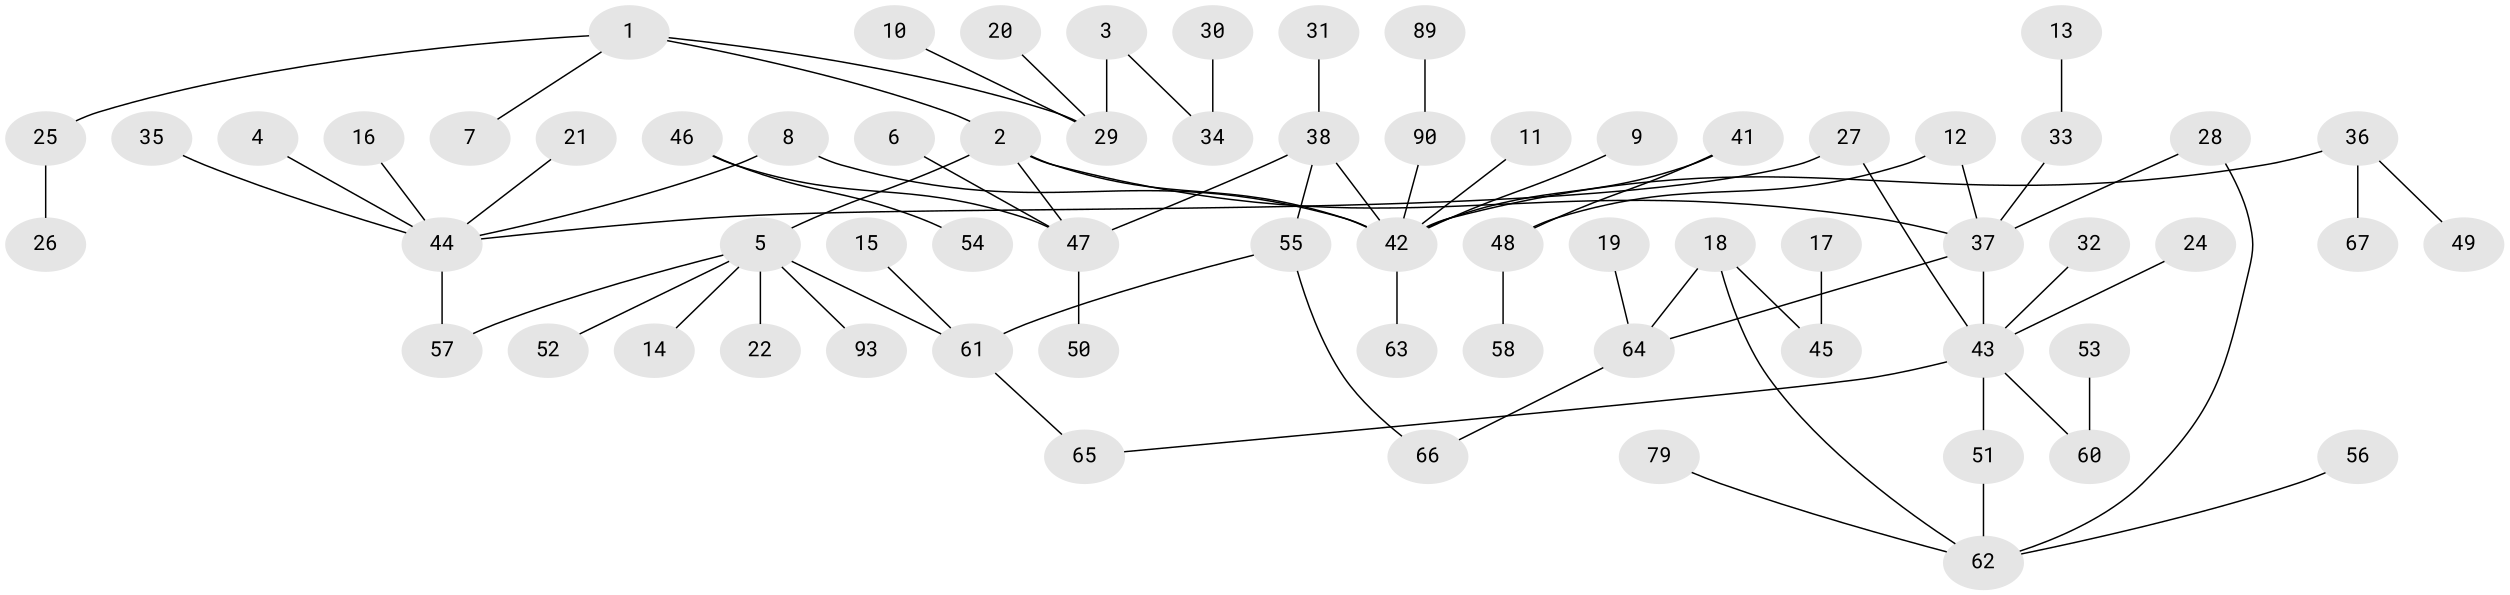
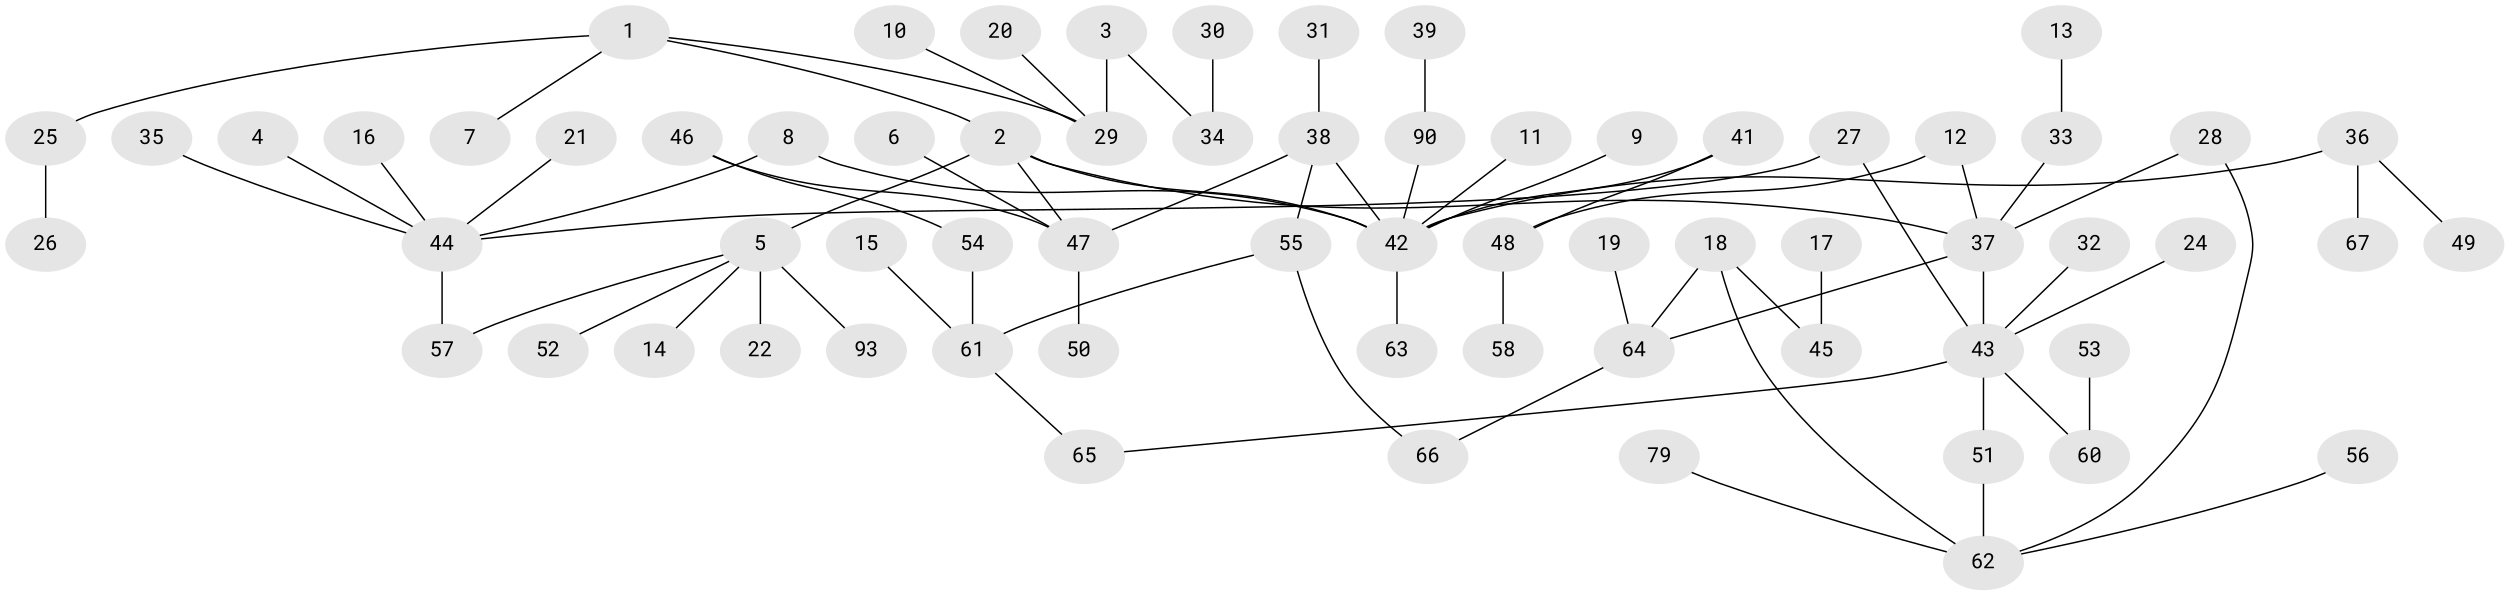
node "89": label "89" -> "39"
edge "5" -- "61": now "54" -- "61"
